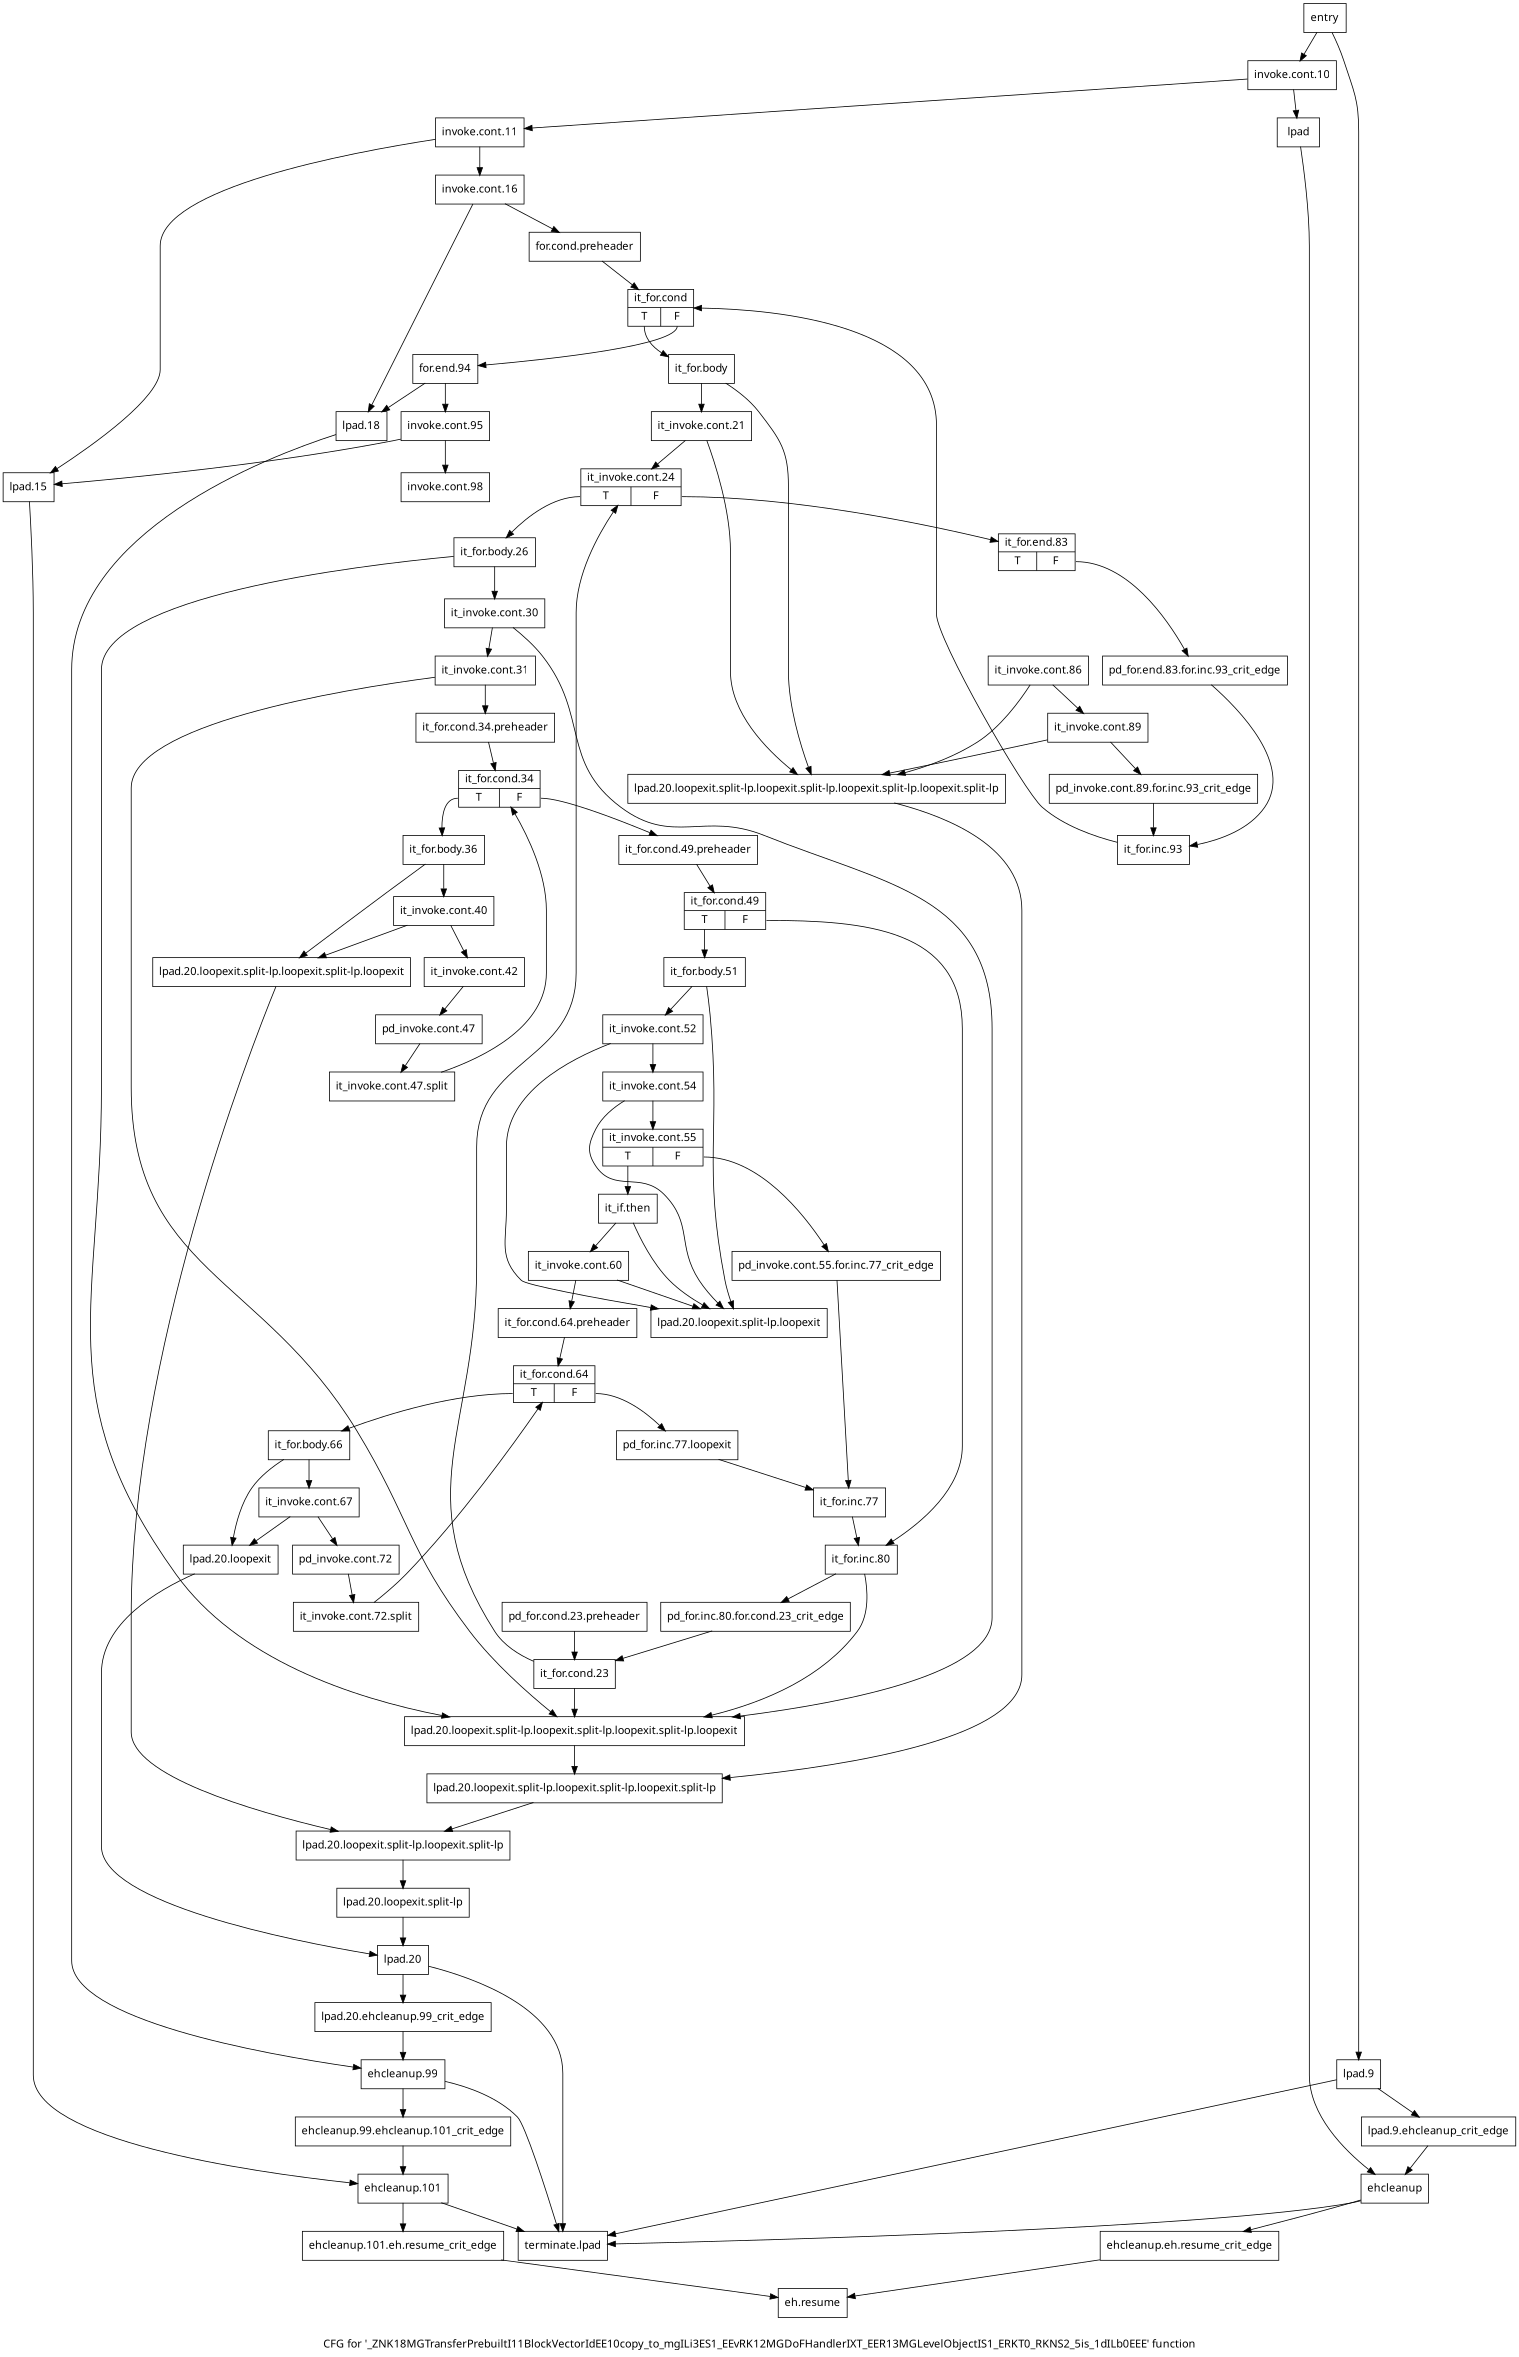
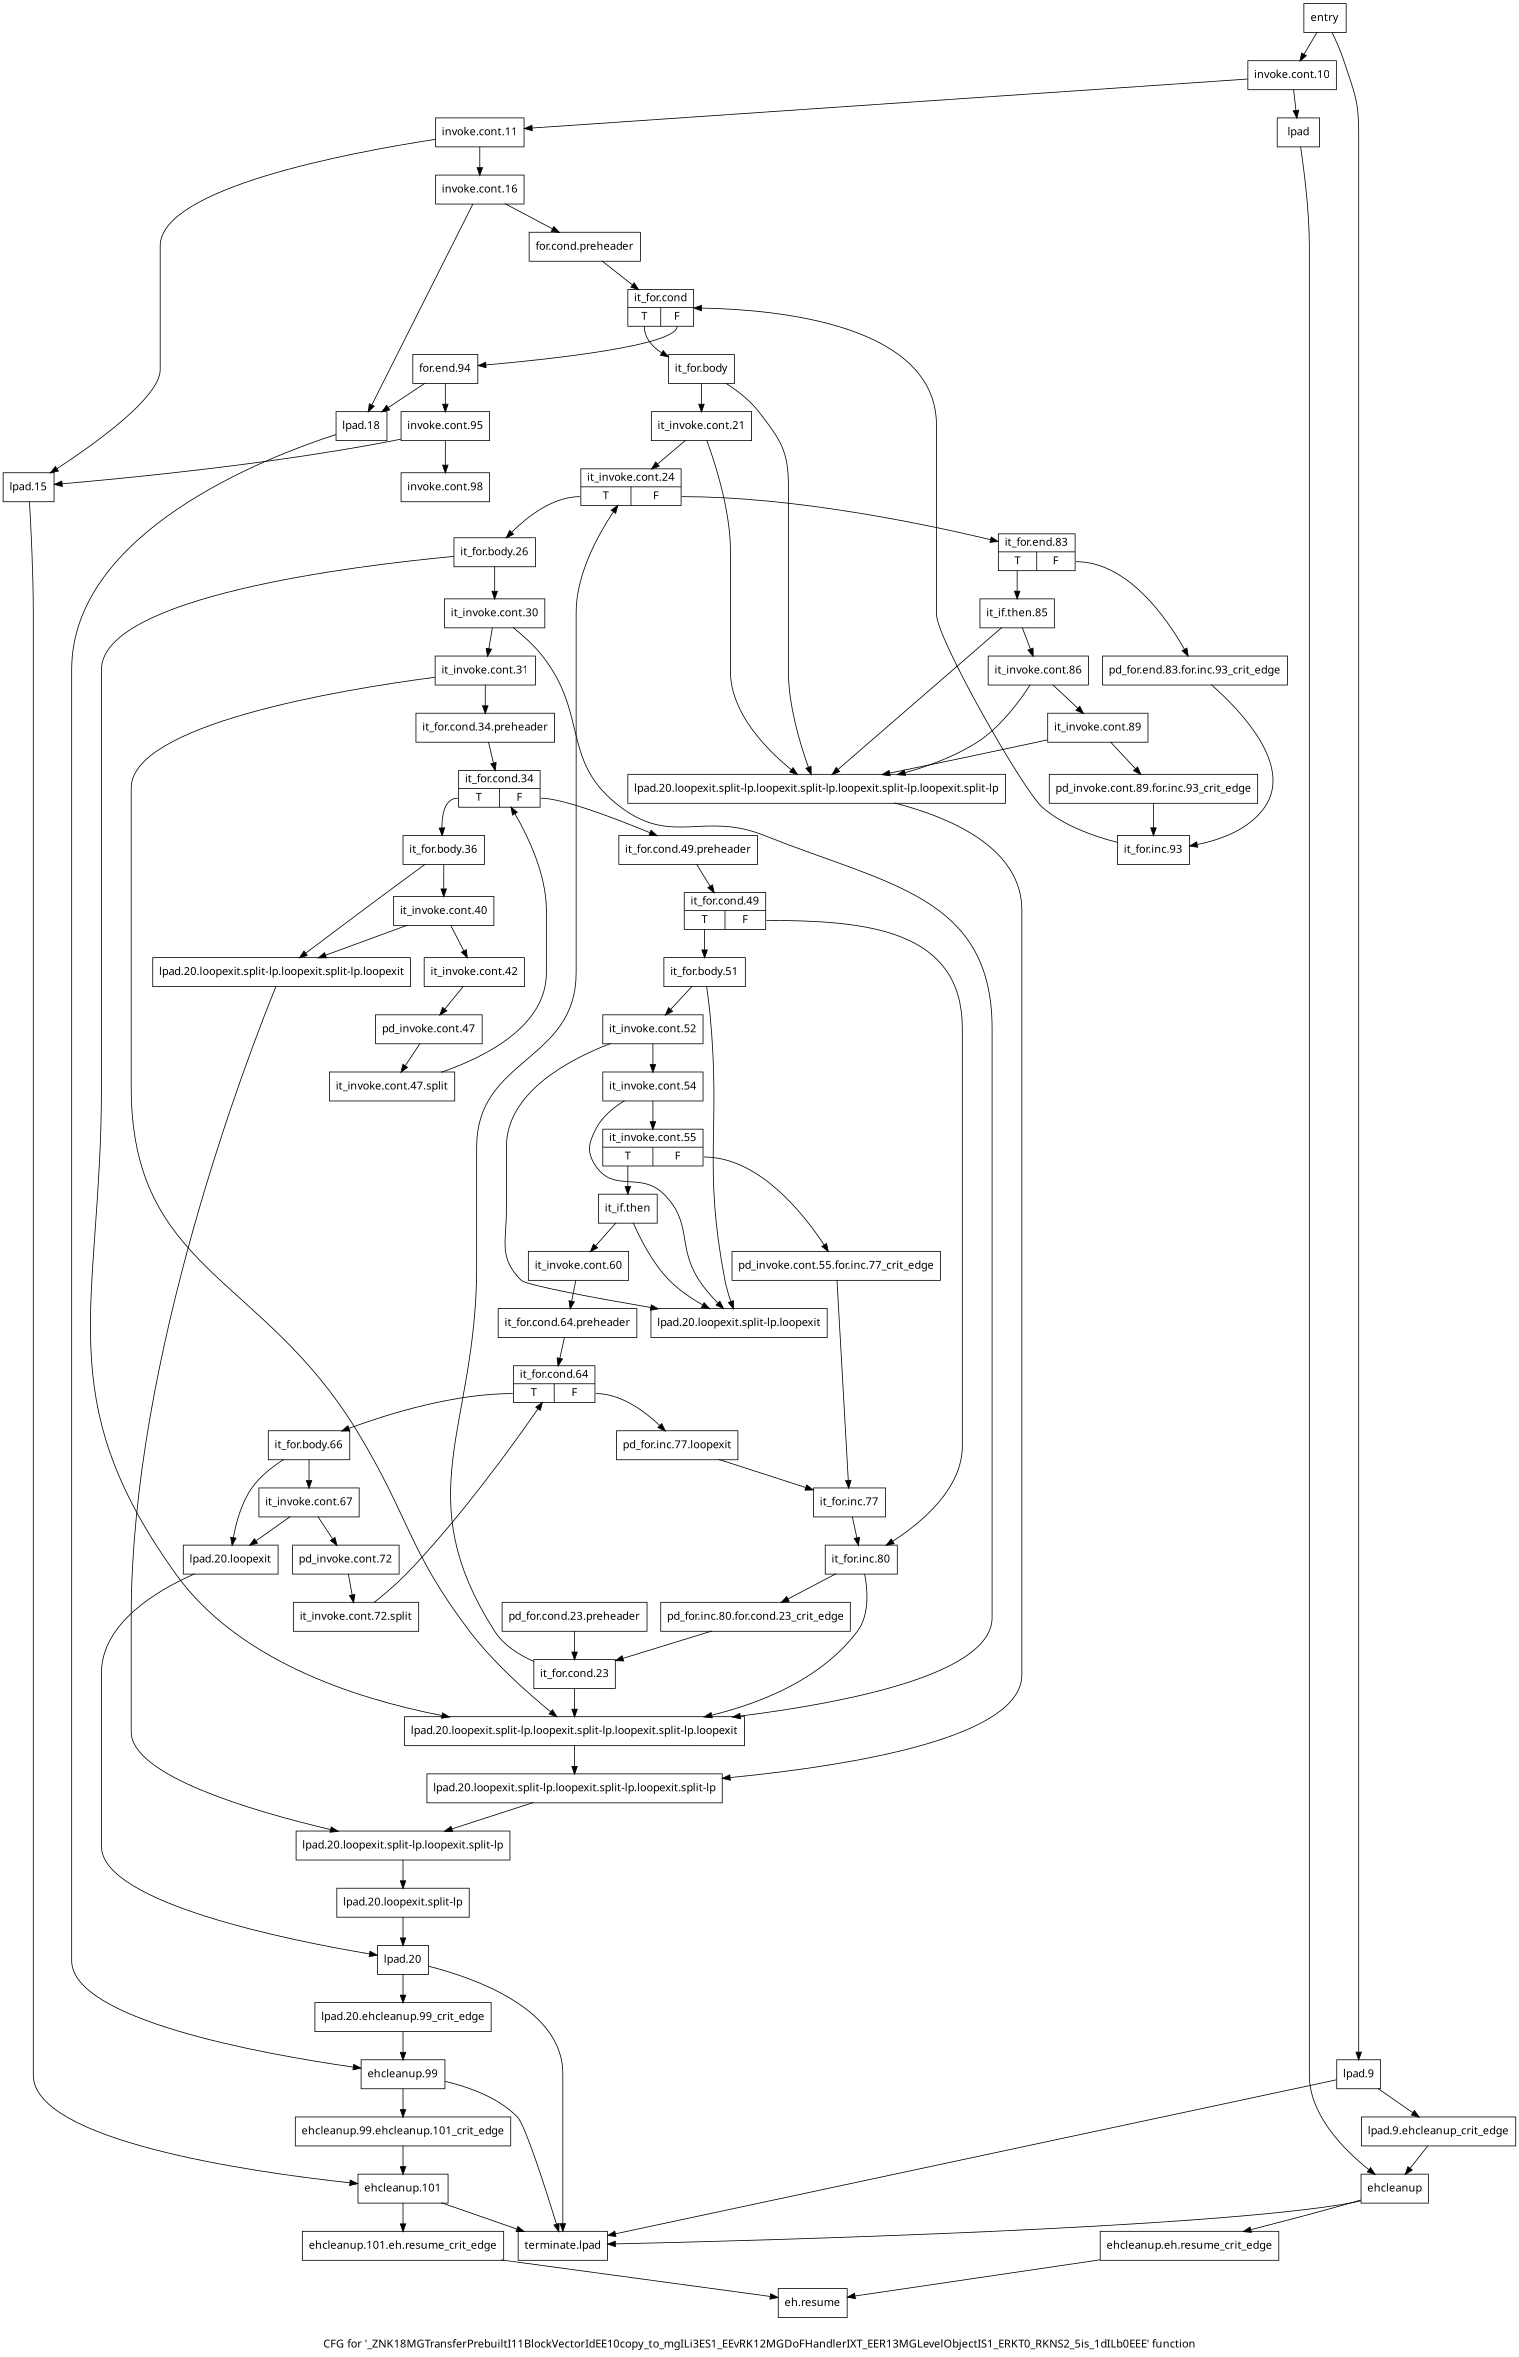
node "it_if.then.85": added
edge "it_invoke.cont.60" -> "lpad.20.loopexit.split-lp.loopexit": removed
